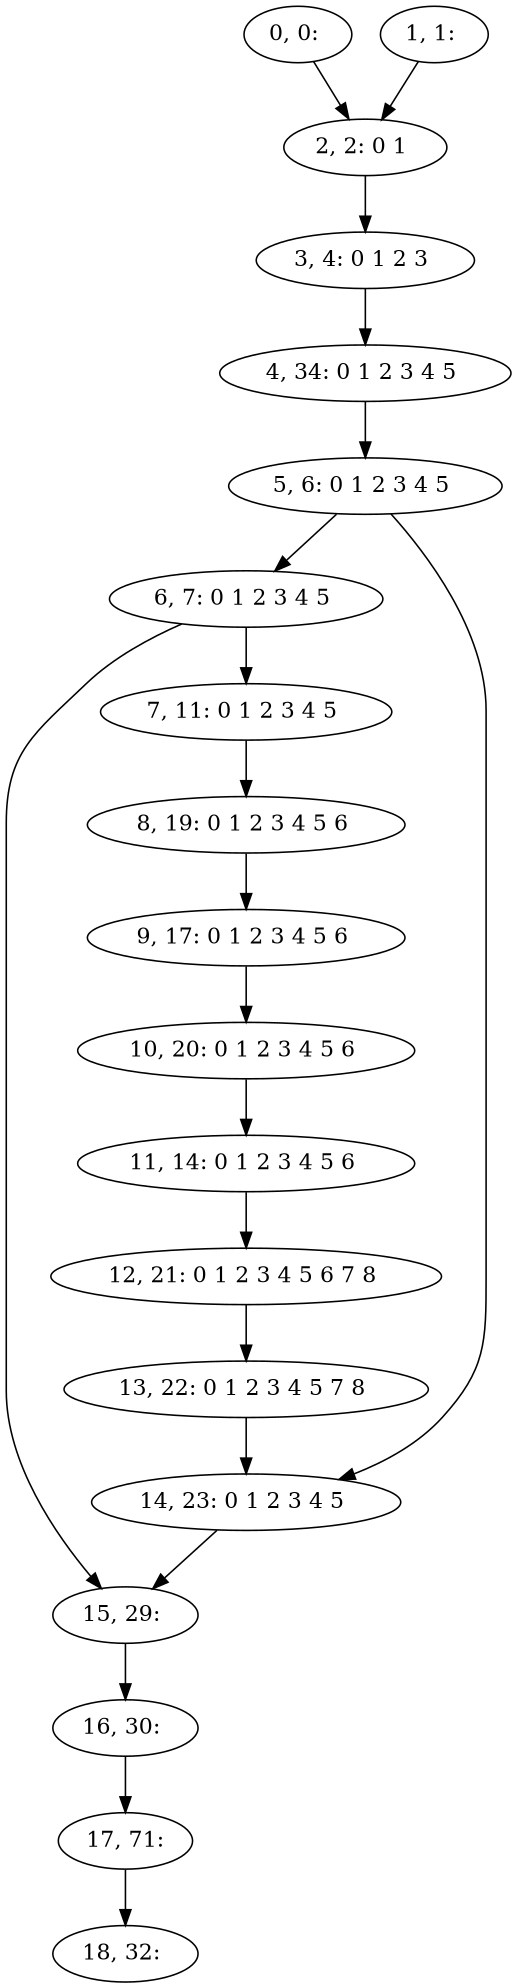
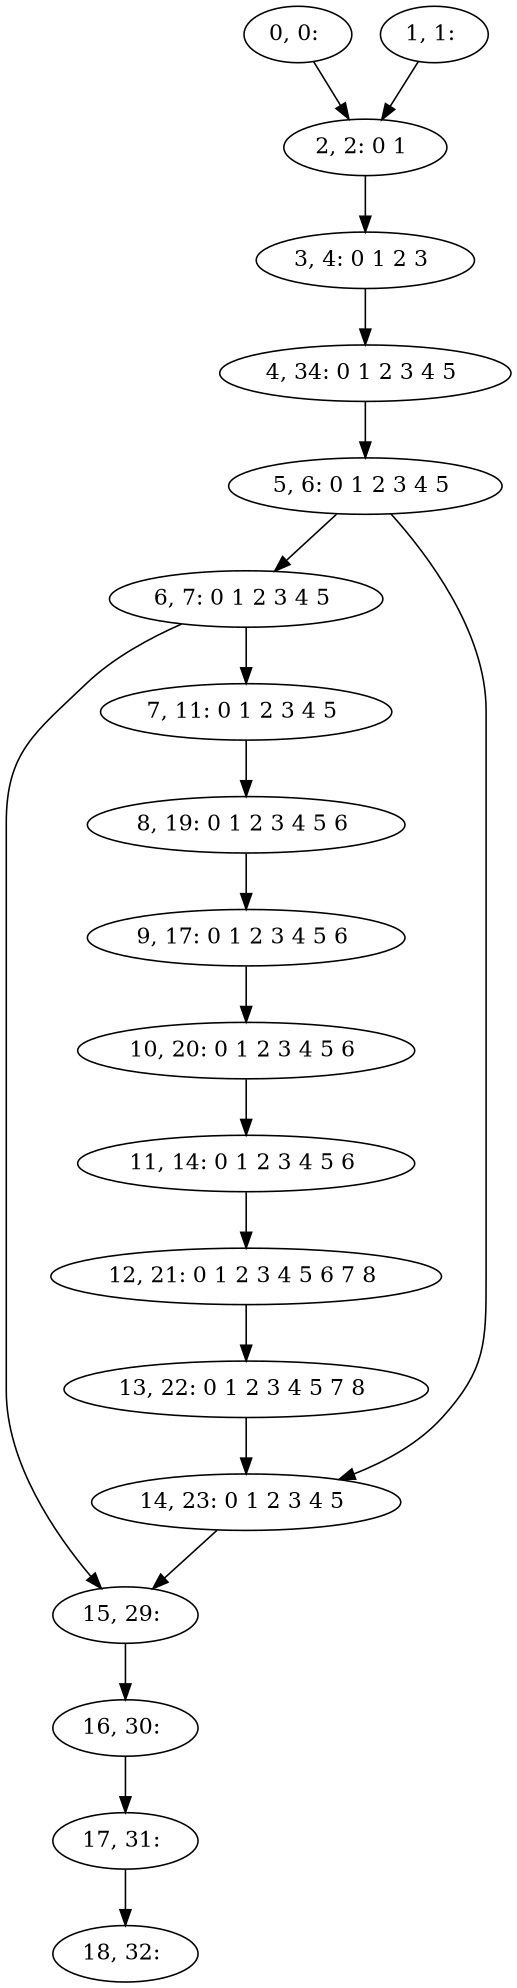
node "17, 71:": label "17, 71:" -> "17, 31:"
